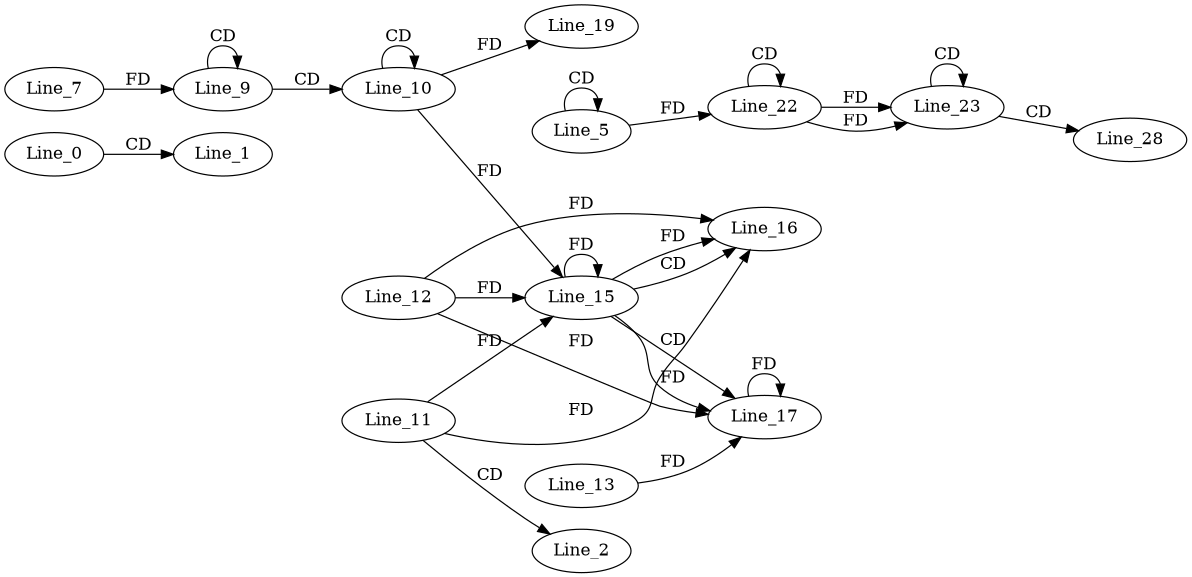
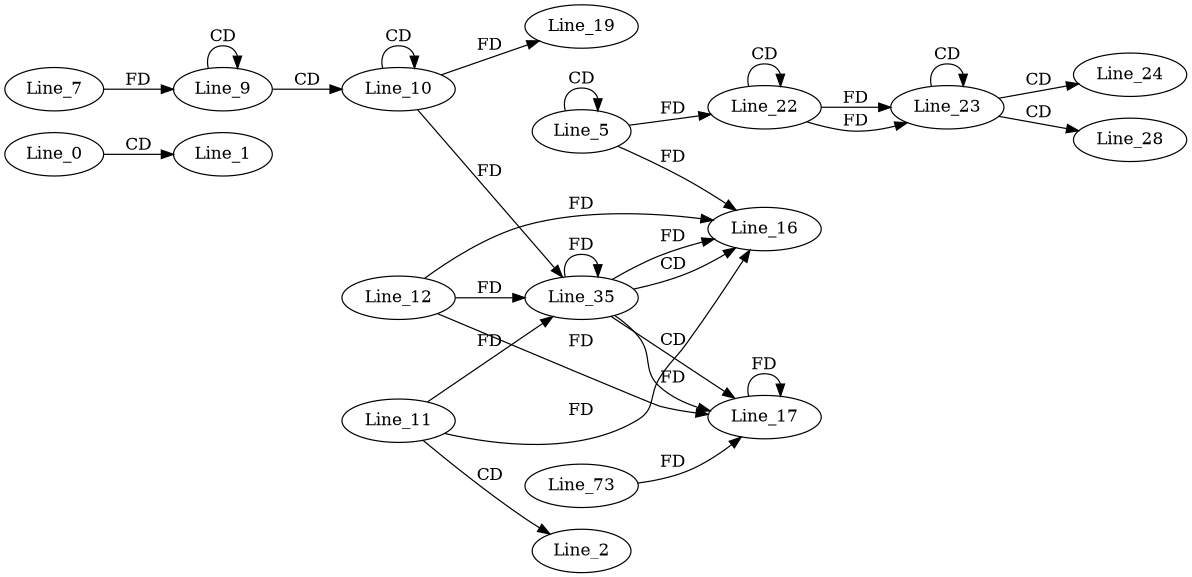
node "Line_24": added
edge "Line_5" -> "Line_16": added, label "FD"
node "Line_15": label "Line_15" -> "Line_35"
node "Line_13": label "Line_13" -> "Line_73"
